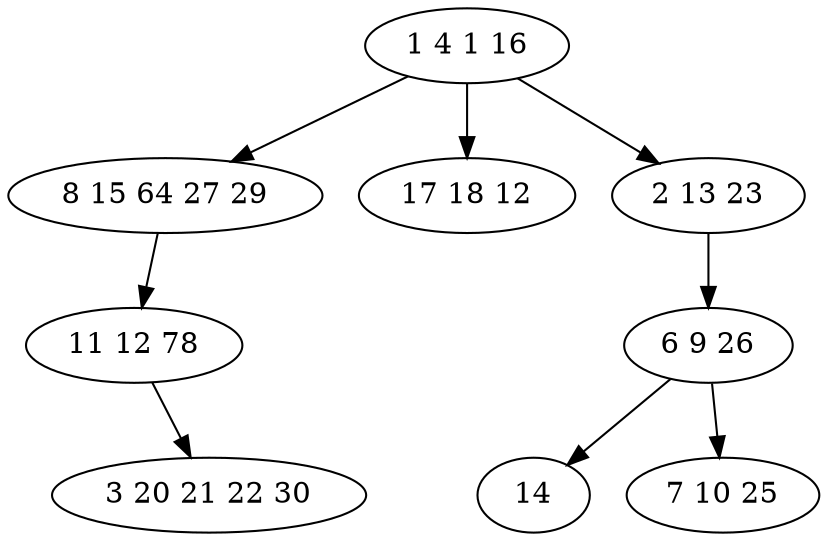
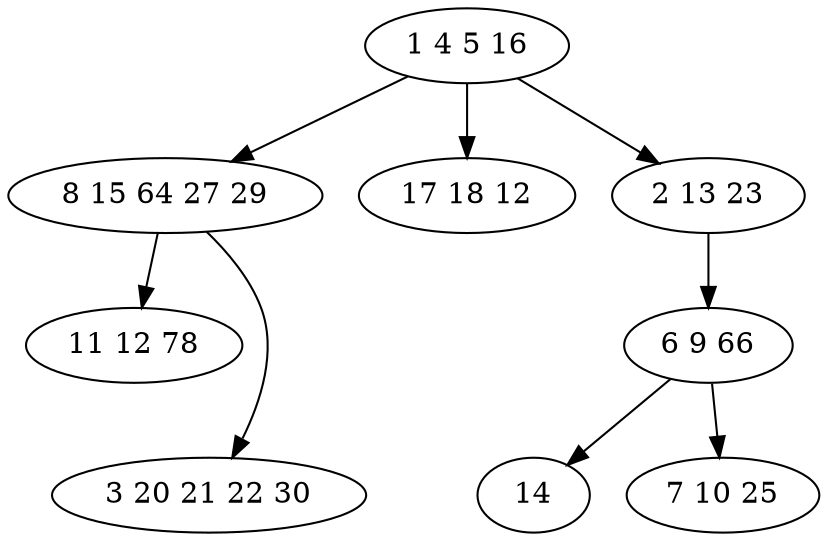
node "1 4 1 16": label "1 4 1 16" -> "1 4 5 16"
node "6 9 26": label "6 9 26" -> "6 9 66"
edge "11 12 78" -> "3 20 21 22 30": now "8 15 64 27 29" -> "3 20 21 22 30"
